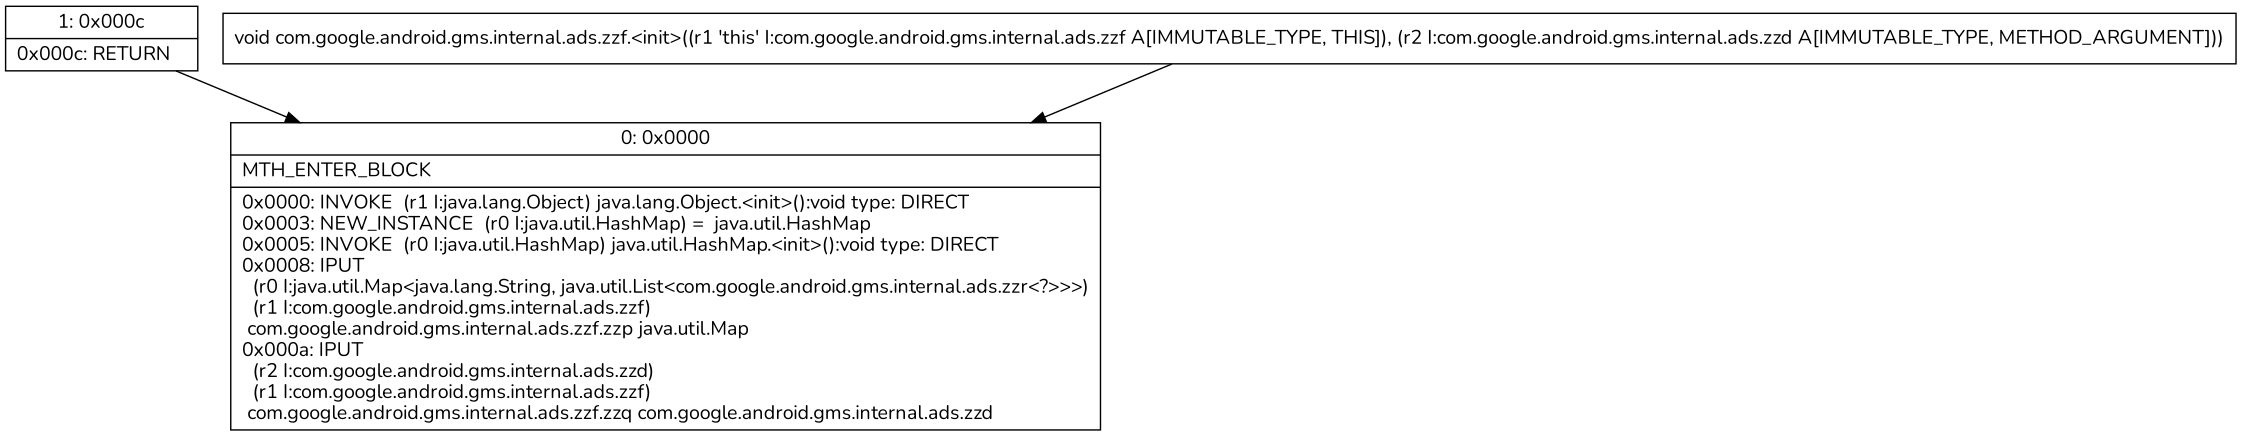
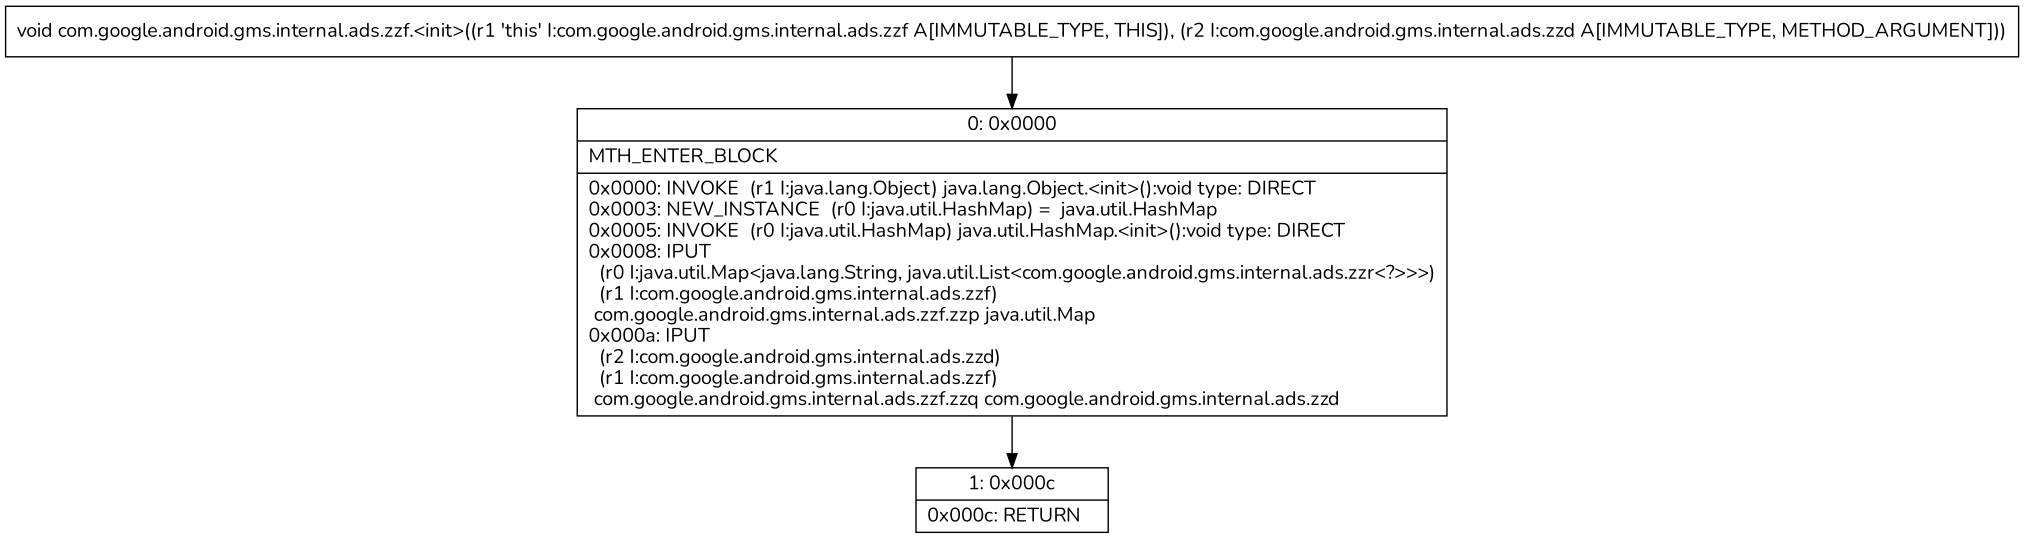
edge "1: 0x000c" -> "0: 0x0000": reversed
